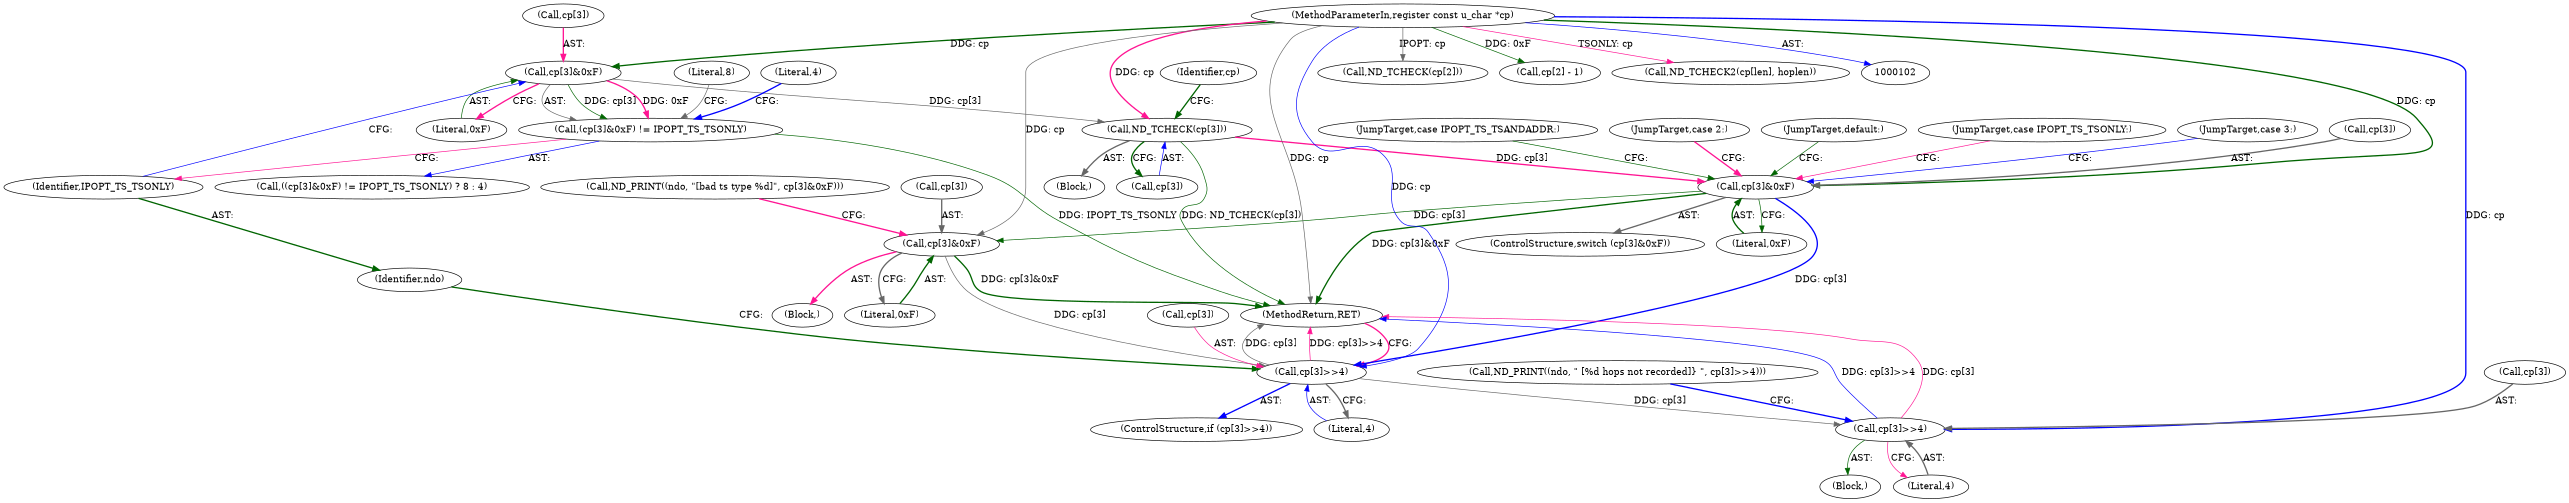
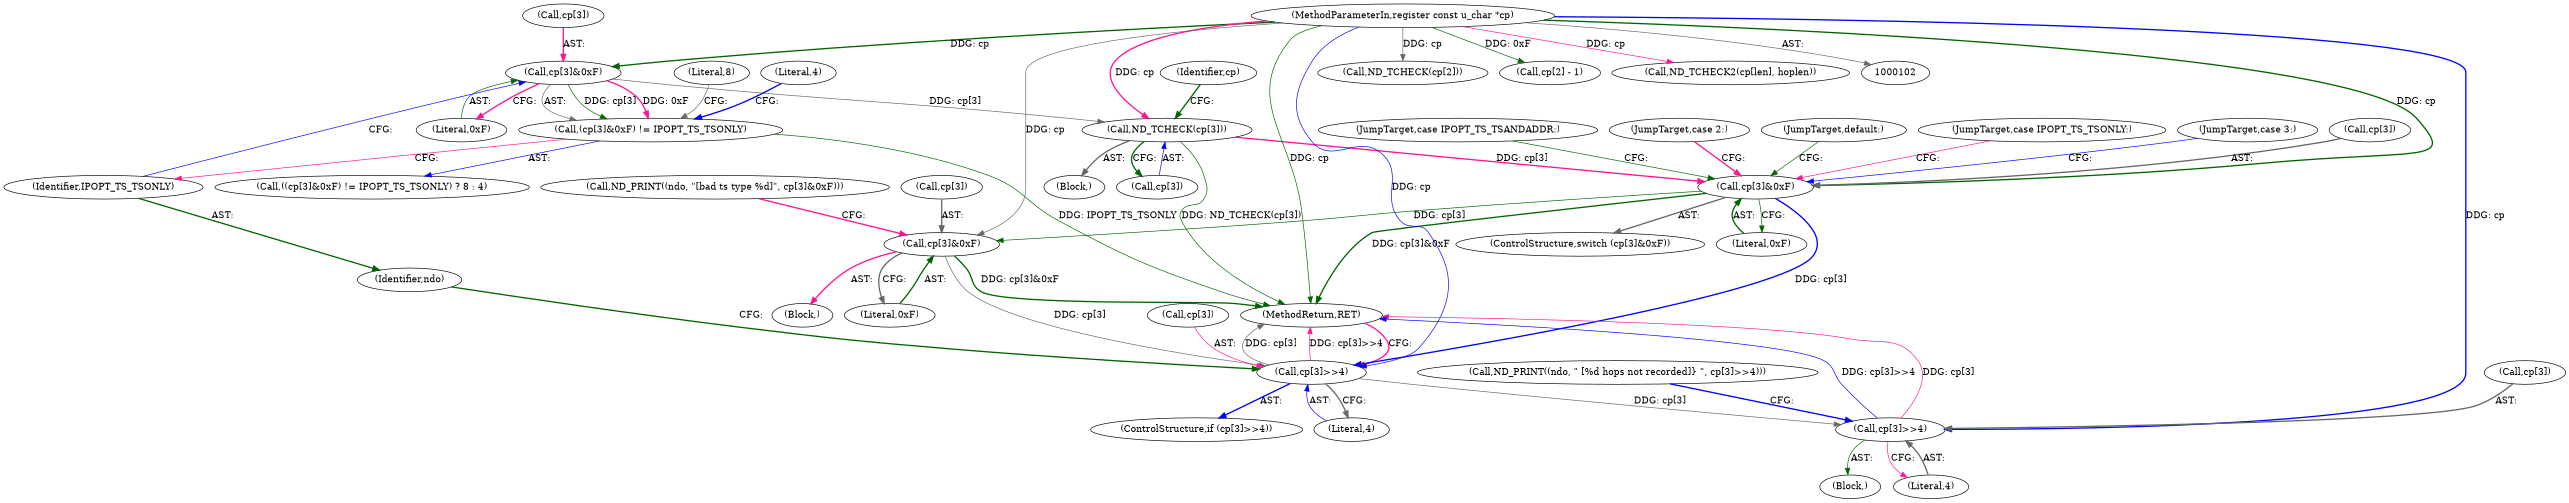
edge "(MethodParameterIn,register const u_char *cp)" -> "1000102": color blue -> gray40
edge "(MethodParameterIn,register const u_char *cp)" -> "(Call,ND_TCHECK(cp[2]))": label "IPOPT: cp" -> "DDG: cp"
edge "(MethodParameterIn,register const u_char *cp)" -> "(Call,ND_TCHECK2(cp[len], hoplen))": label "TSONLY: cp" -> "DDG: cp"
edge "(MethodParameterIn,register const u_char *cp)" -> "(MethodReturn,RET)": color gray40 -> darkgreen
